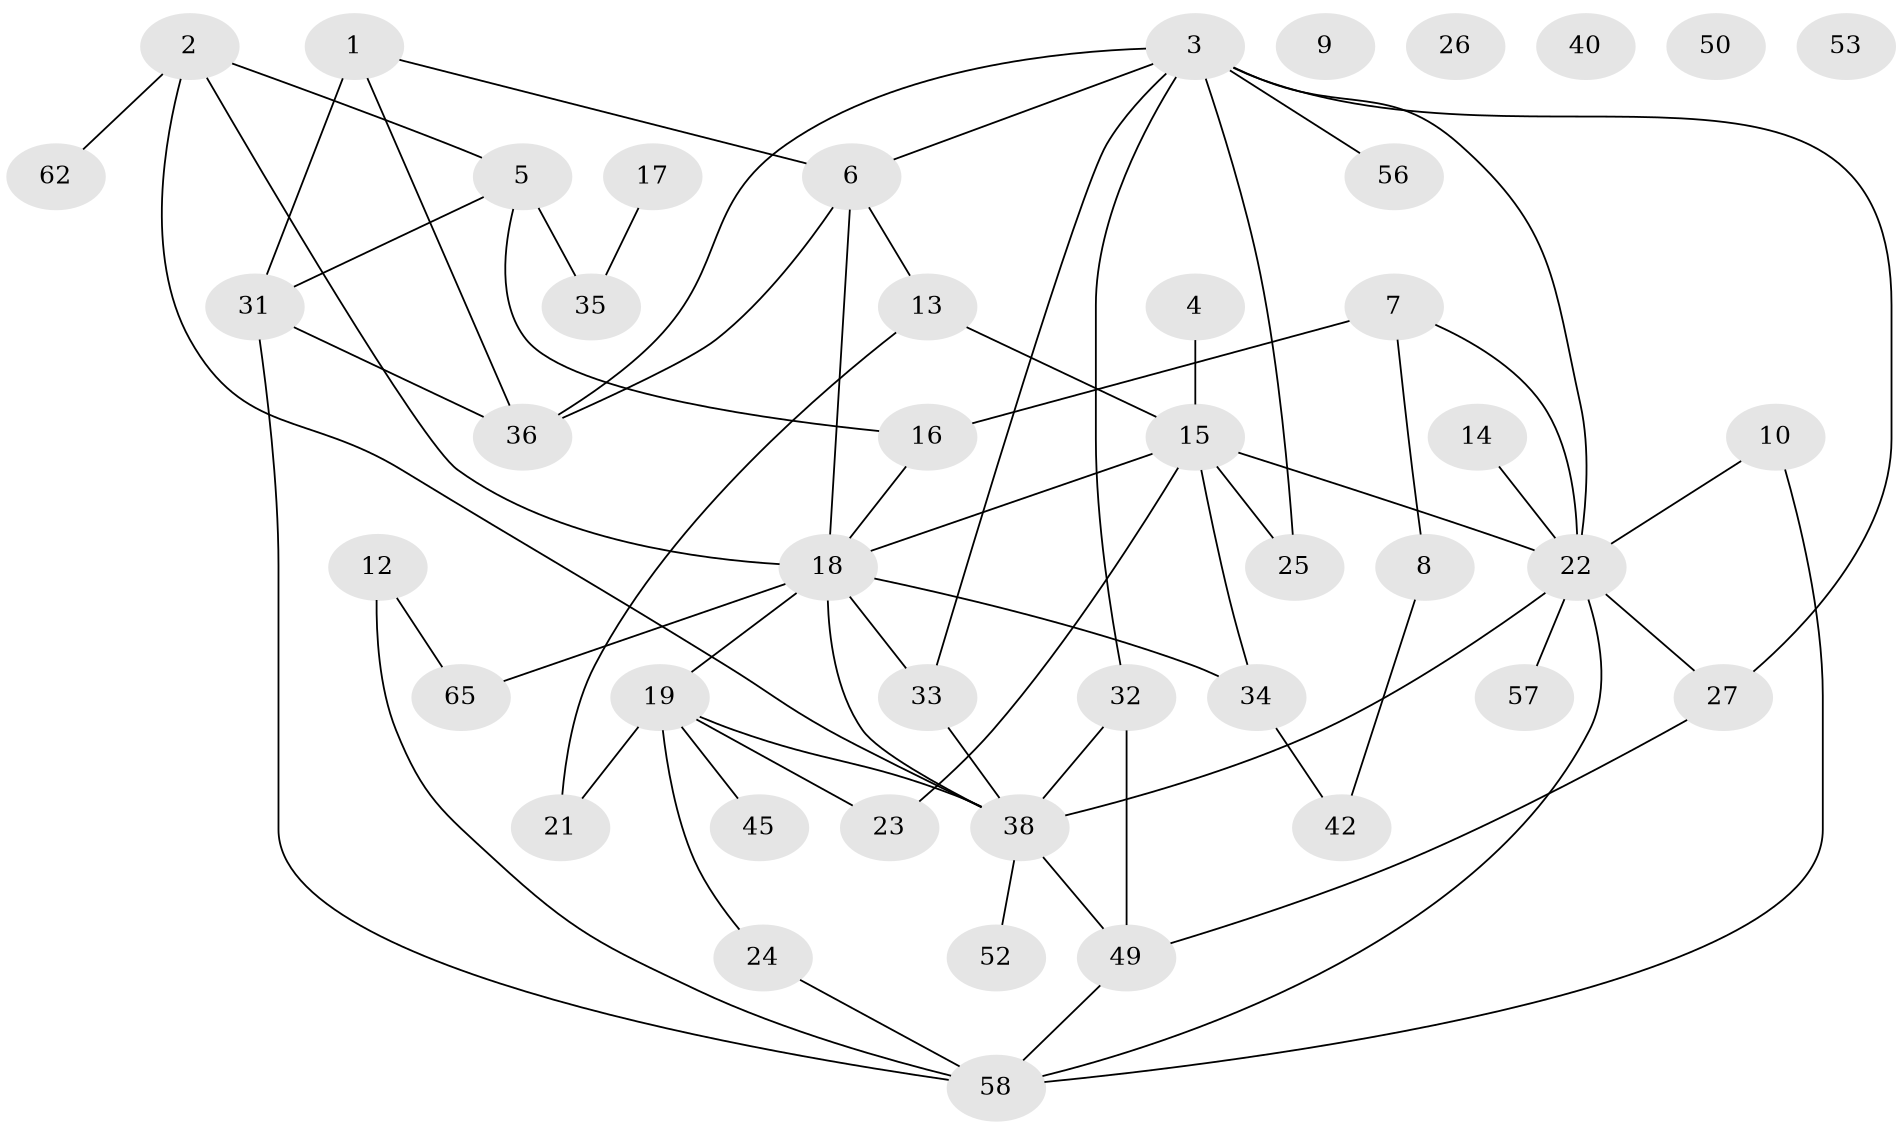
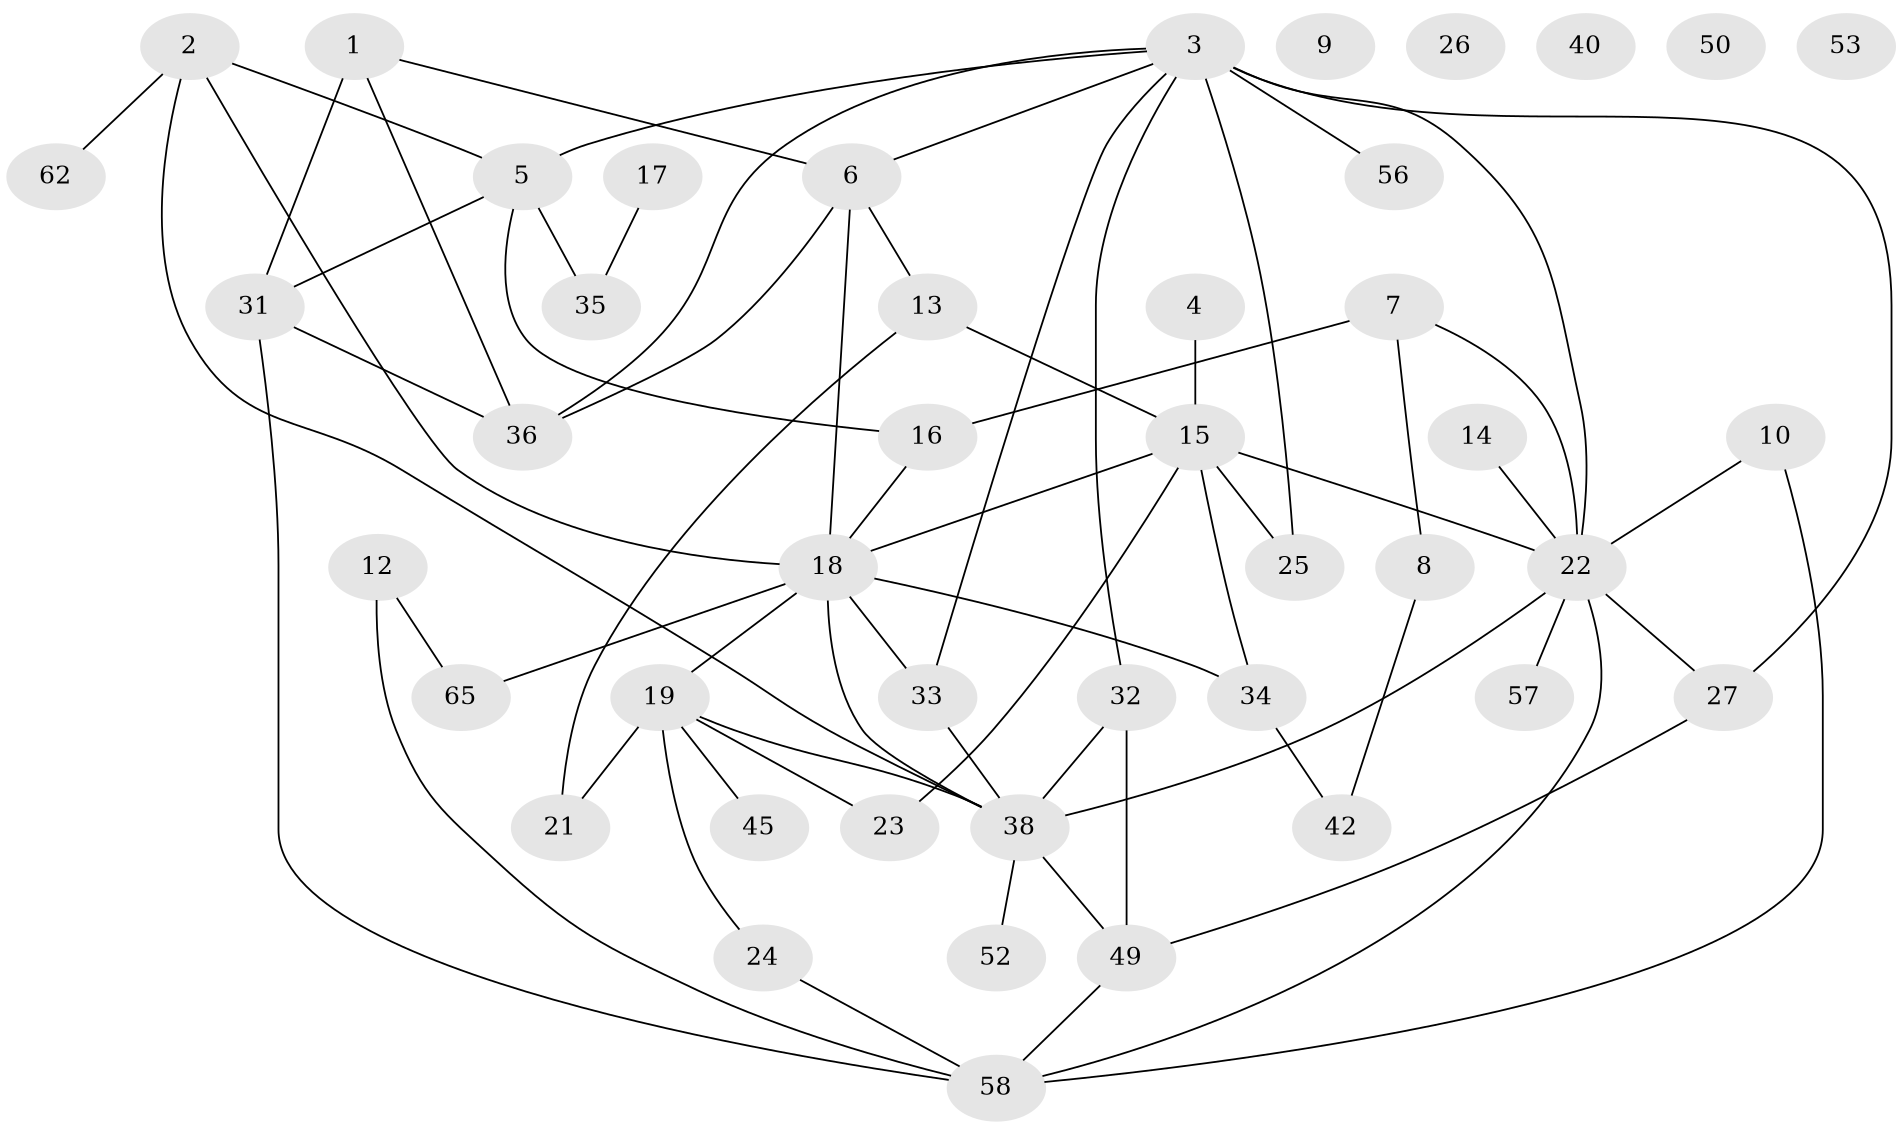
edge "3" -- "5": added
